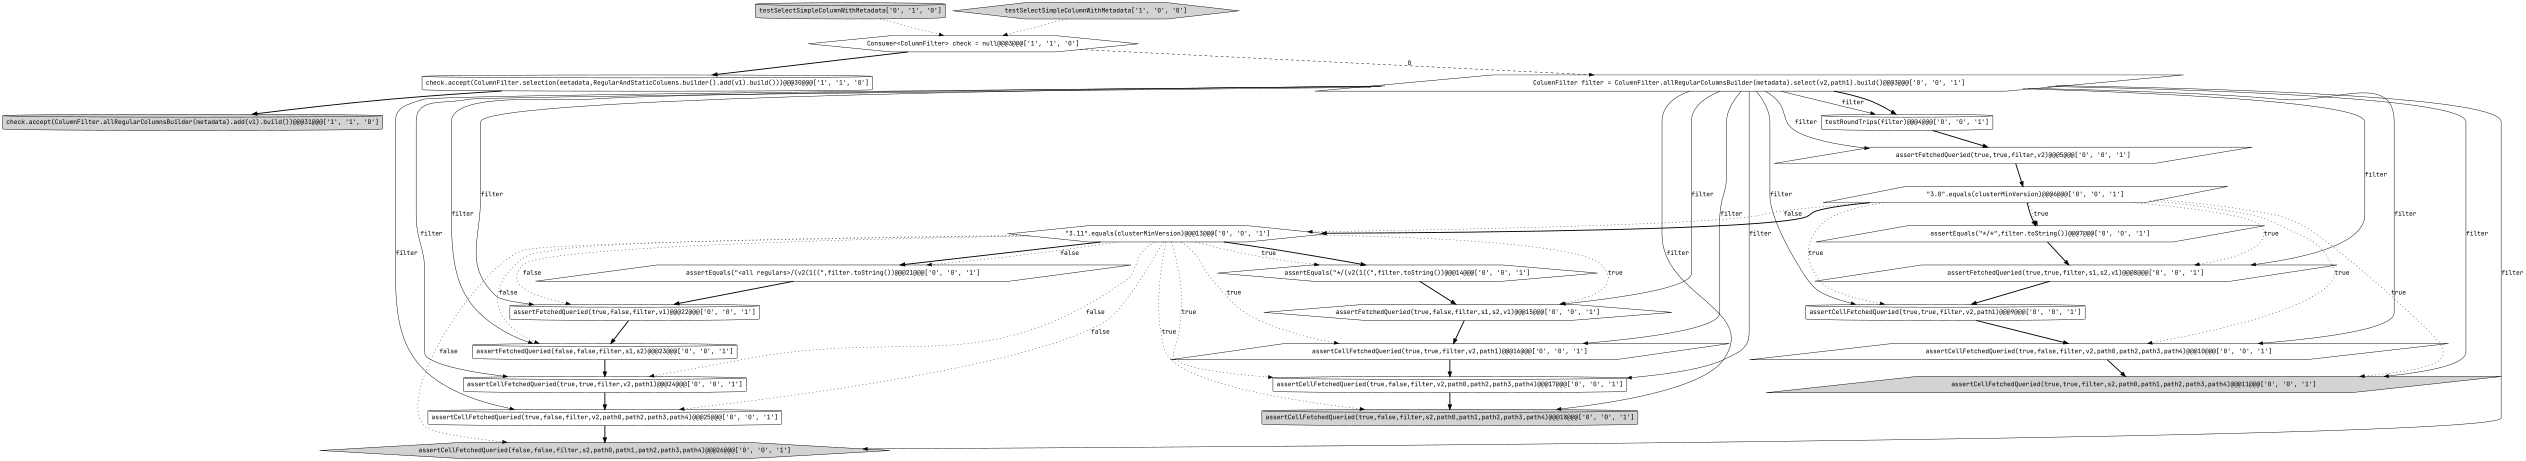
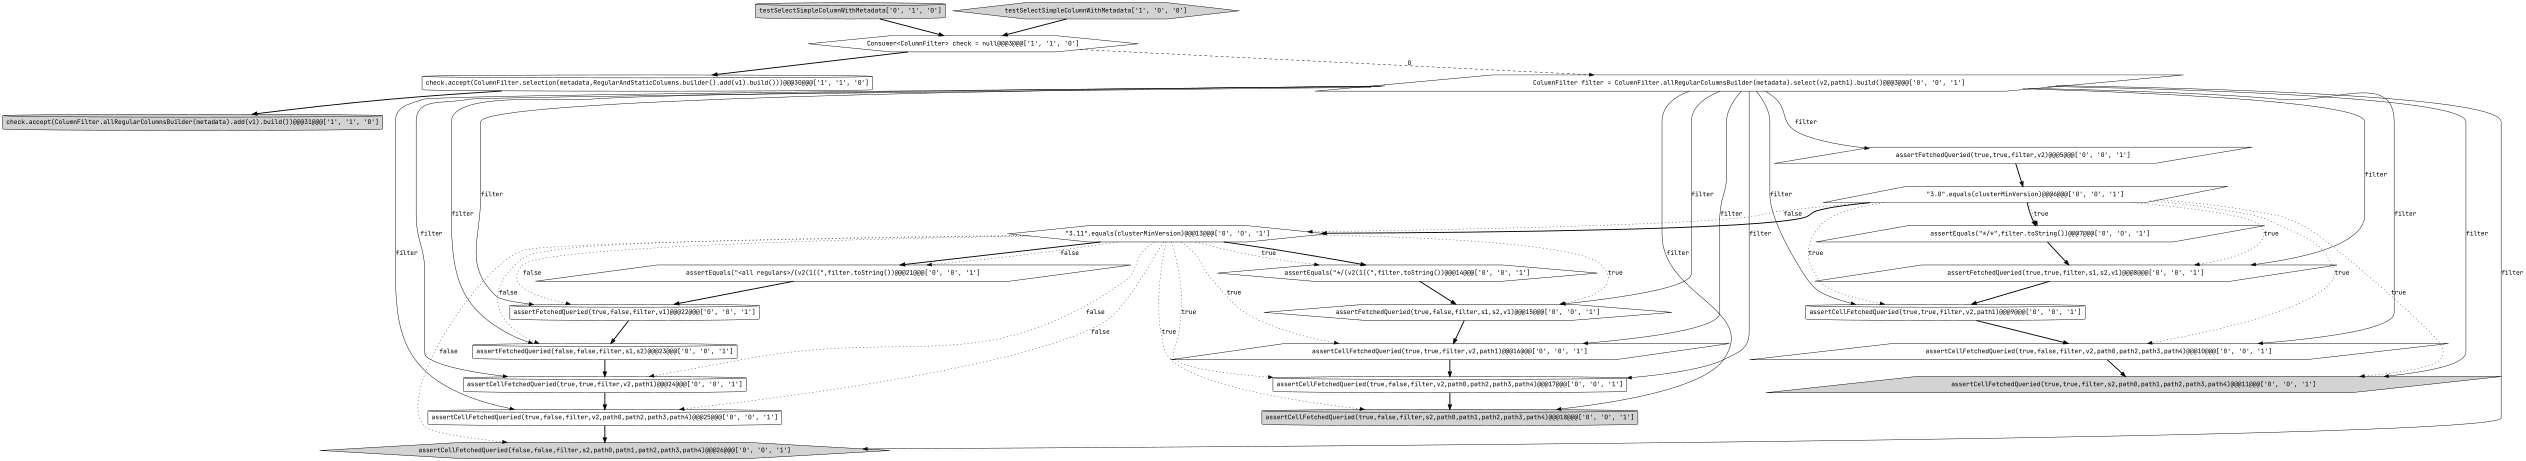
edge "testSelectSimpleColumnWithMetadata['0', '1', '0']" -> "Consumer<ColumnFilter> check = null@@@3@@@['1', '1', '0']": style dotted -> bold
edge "testSelectSimpleColumnWithMetadata['1', '0', '0']" -> "Consumer<ColumnFilter> check = null@@@3@@@['1', '1', '0']": style dotted -> bold
node "testRoundTrips(filter)@@@4@@@['0', '0', '1']": removed
